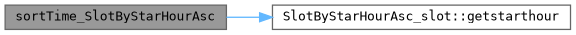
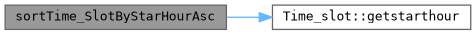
node "SlotByStarHourAsc_slot::getstarthour": label "SlotByStarHourAsc_slot::getstarthour" -> "Time_slot::getstarthour"
